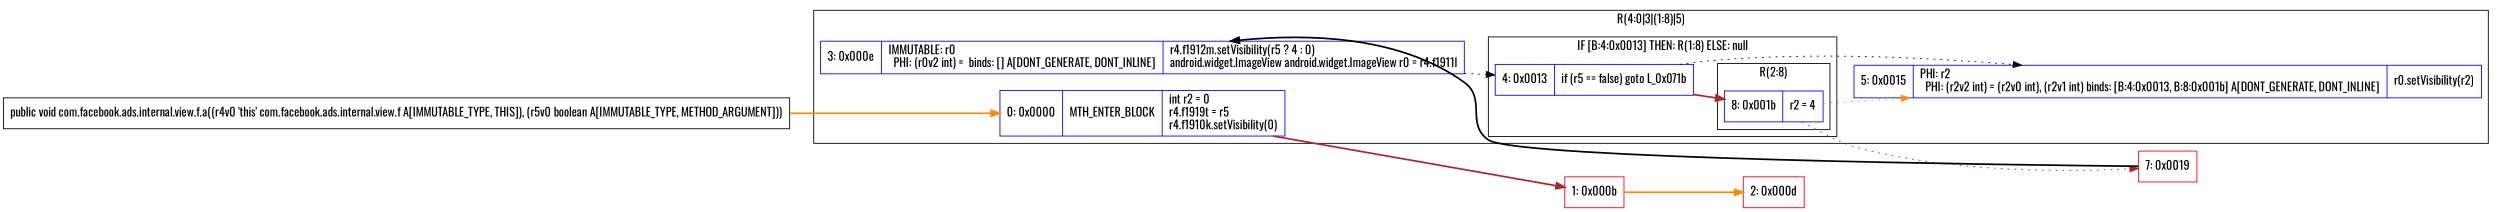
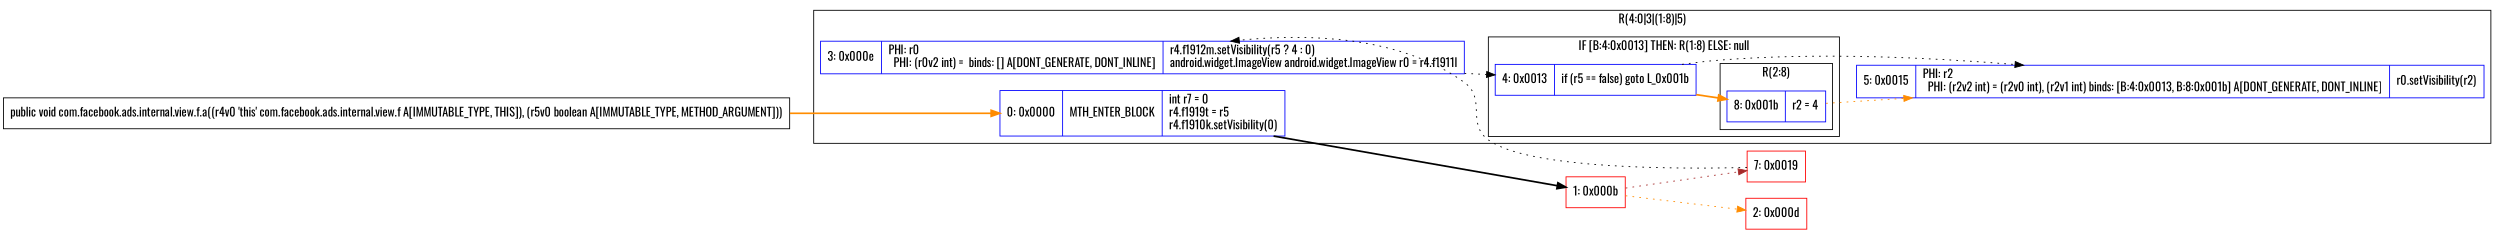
node "3: 0x000e": text "IMMUTABLE: r0" -> "PHI: r0"
node "4: 0x0013": text "if (r5 == false) goto L_0x071b" -> "if (r5 == false) goto L_0x001b"
edge "4: 0x0013" -> "8: 0x001b": color brown -> darkorange
node "0: 0x0000": text "int r2 = 0" -> "int r7 = 0"
edge "7: 0x0019" -> "3: 0x000e": style bold -> dotted
edge "8: 0x001b" -> "7: 0x0019": now "1: 0x000b" -> "7: 0x0019"
edge "0: 0x0000" -> "1: 0x000b": color brown -> black
edge "1: 0x000b" -> "2: 0x000d": style bold -> dotted
